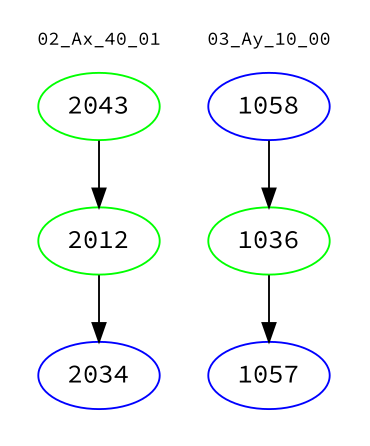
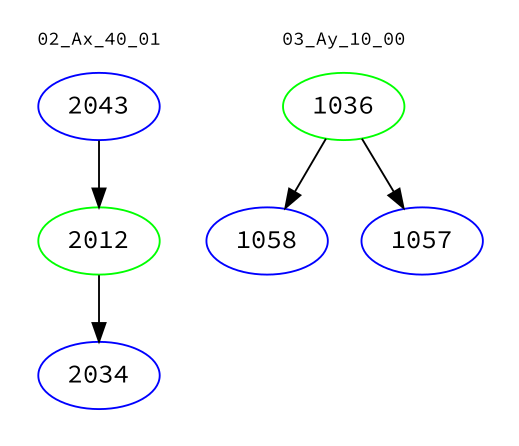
node "2043": color green -> blue
edge "1058" -> "1036": reversed
